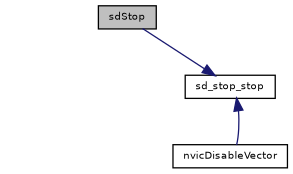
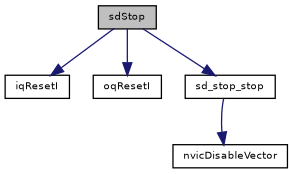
node "iqResetI": added
node "oqResetI": added
edge "nvicDisableVector" -> "sd_stop_stop": reversed
